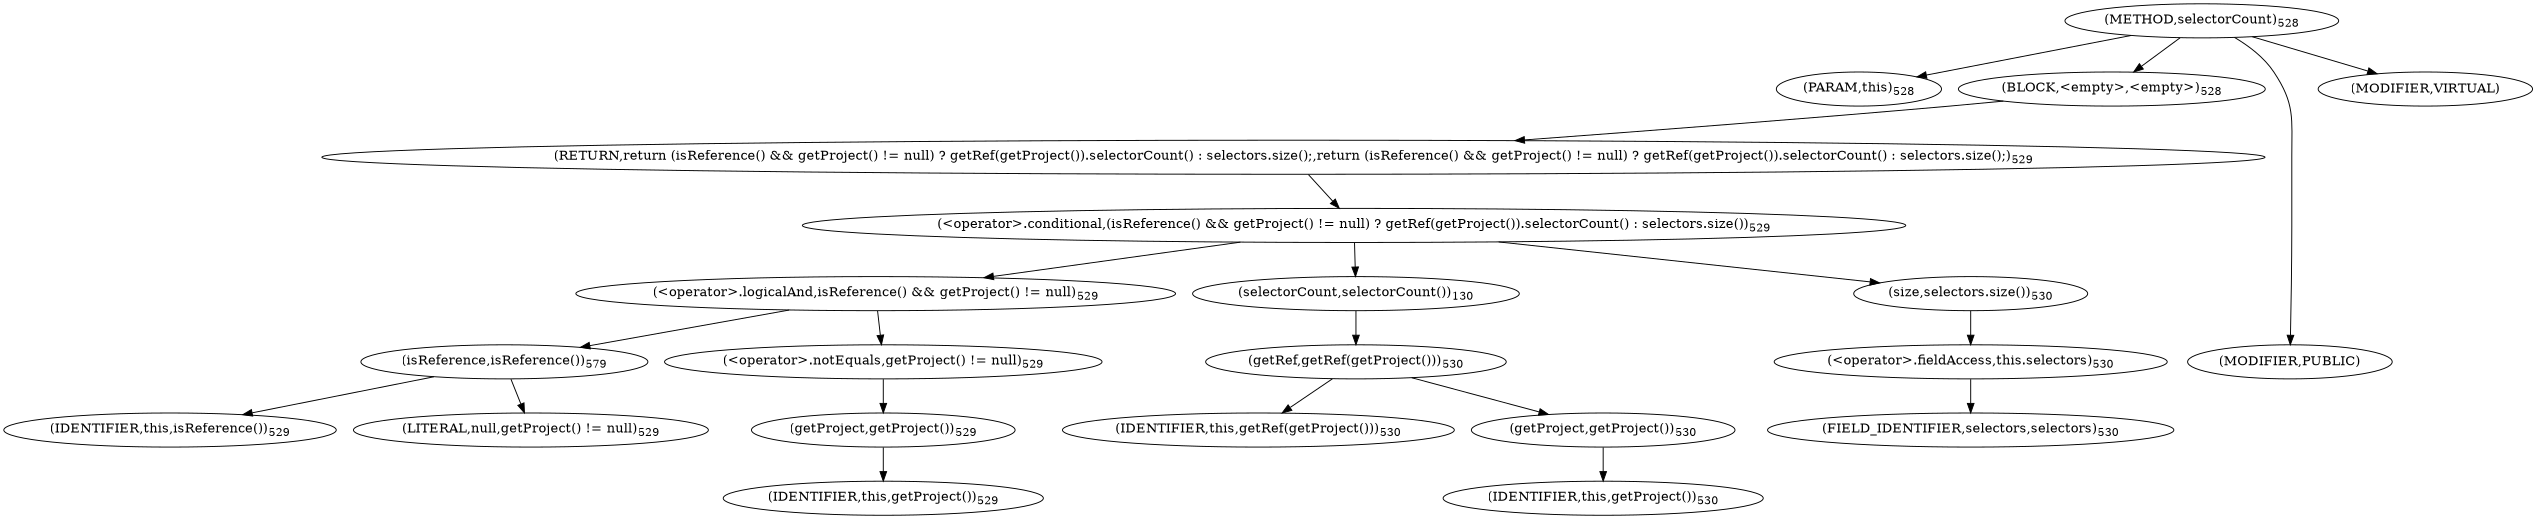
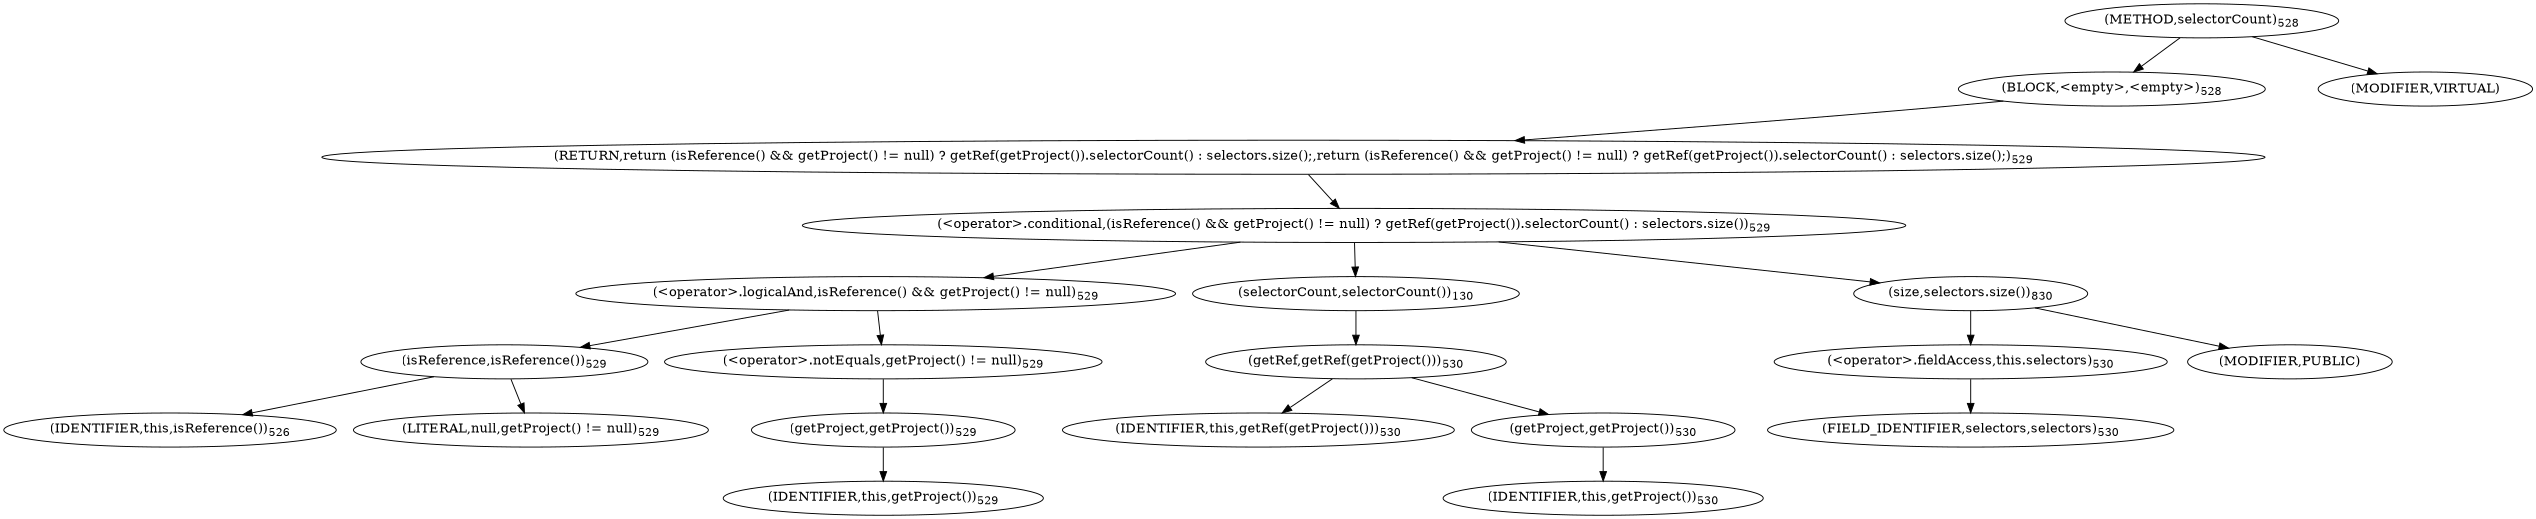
node "(PARAM,this)": removed
edge "(METHOD,selectorCount)" -> "(MODIFIER,PUBLIC)": now "(size,selectors.size())" -> "(MODIFIER,PUBLIC)"
node "(size,selectors.size())": text "530" -> "830"
node "(isReference,isReference())": text "579" -> "529"
node "(IDENTIFIER,this,isReference())": text "529" -> "526"
